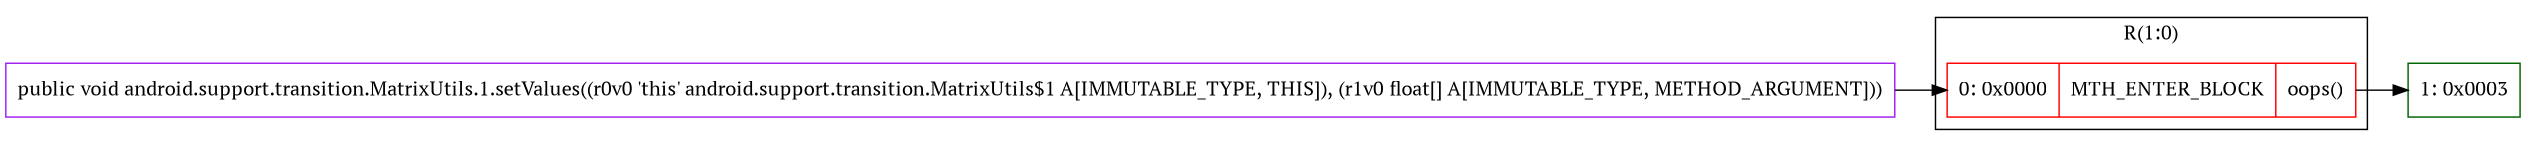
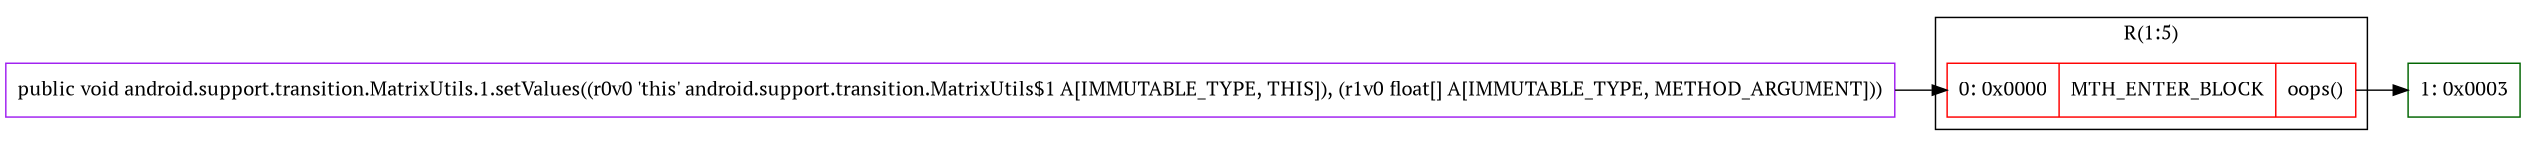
cluster "R(1:0)": label "R(1:0)" -> "R(1:5)"
